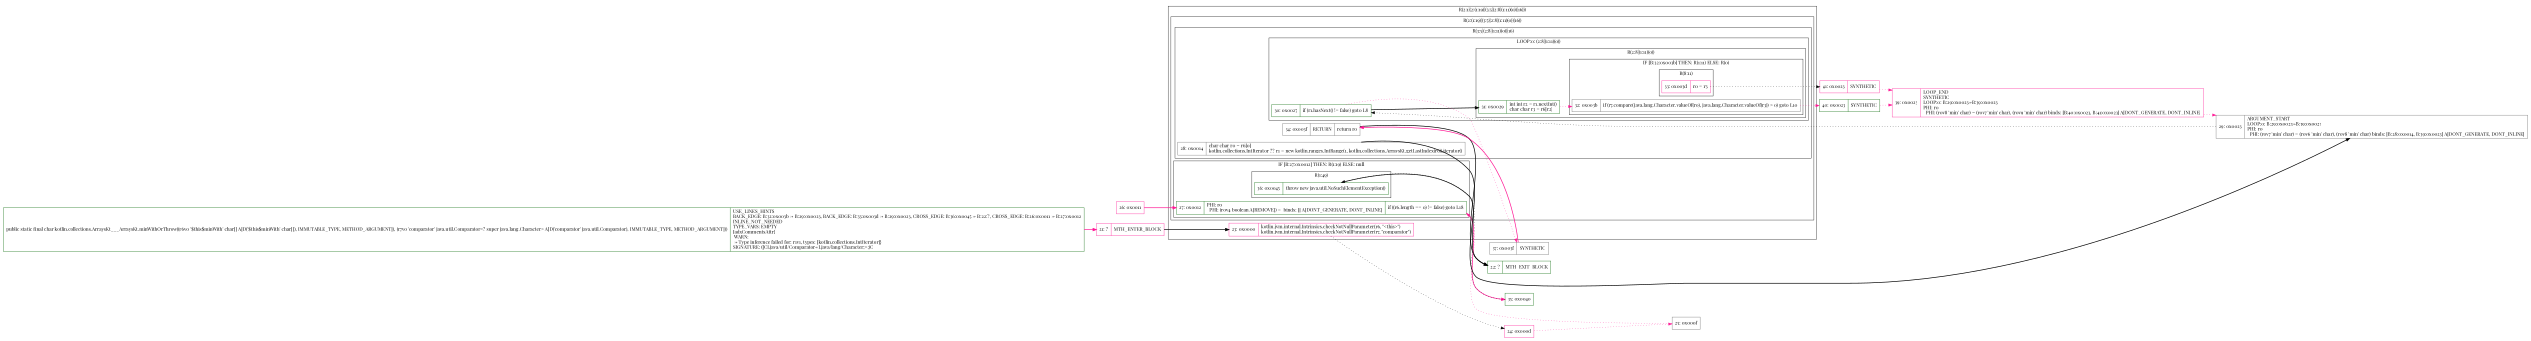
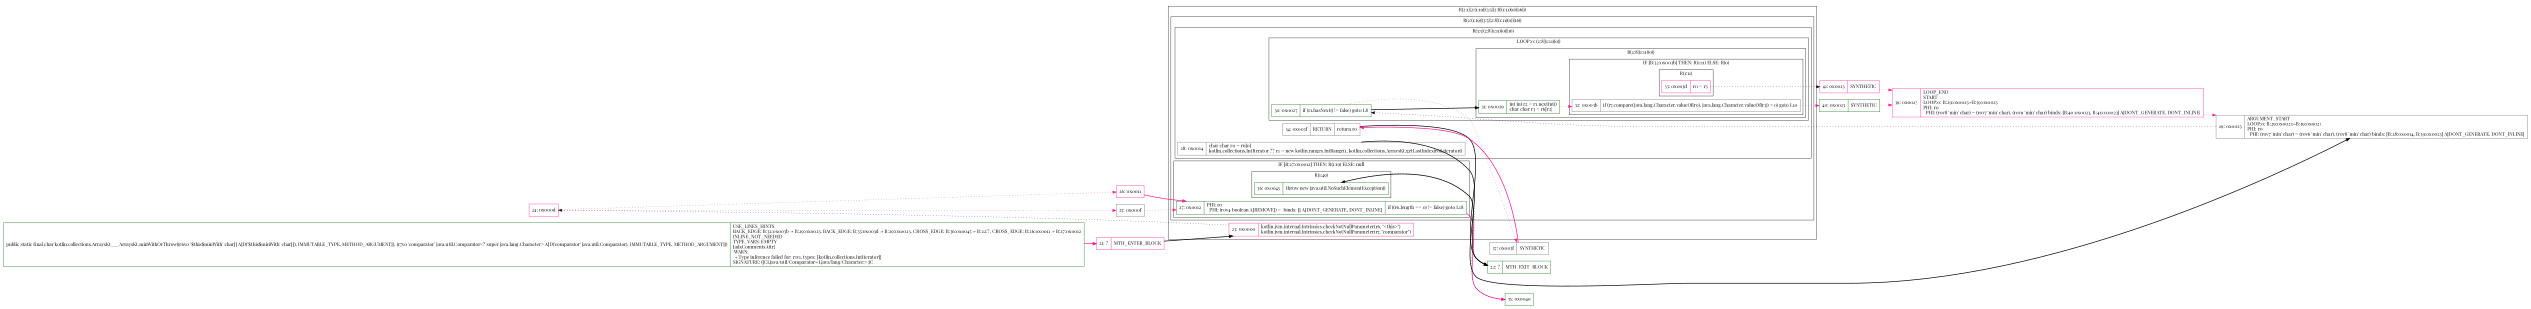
cluster "R(8:11)": label "R(8:11)" -> "R(1:11)"
node "39: 0x0023": text "SYNTHETIC" -> "START"
edge "24: 0x000d" -> "26: 0x0011": added
